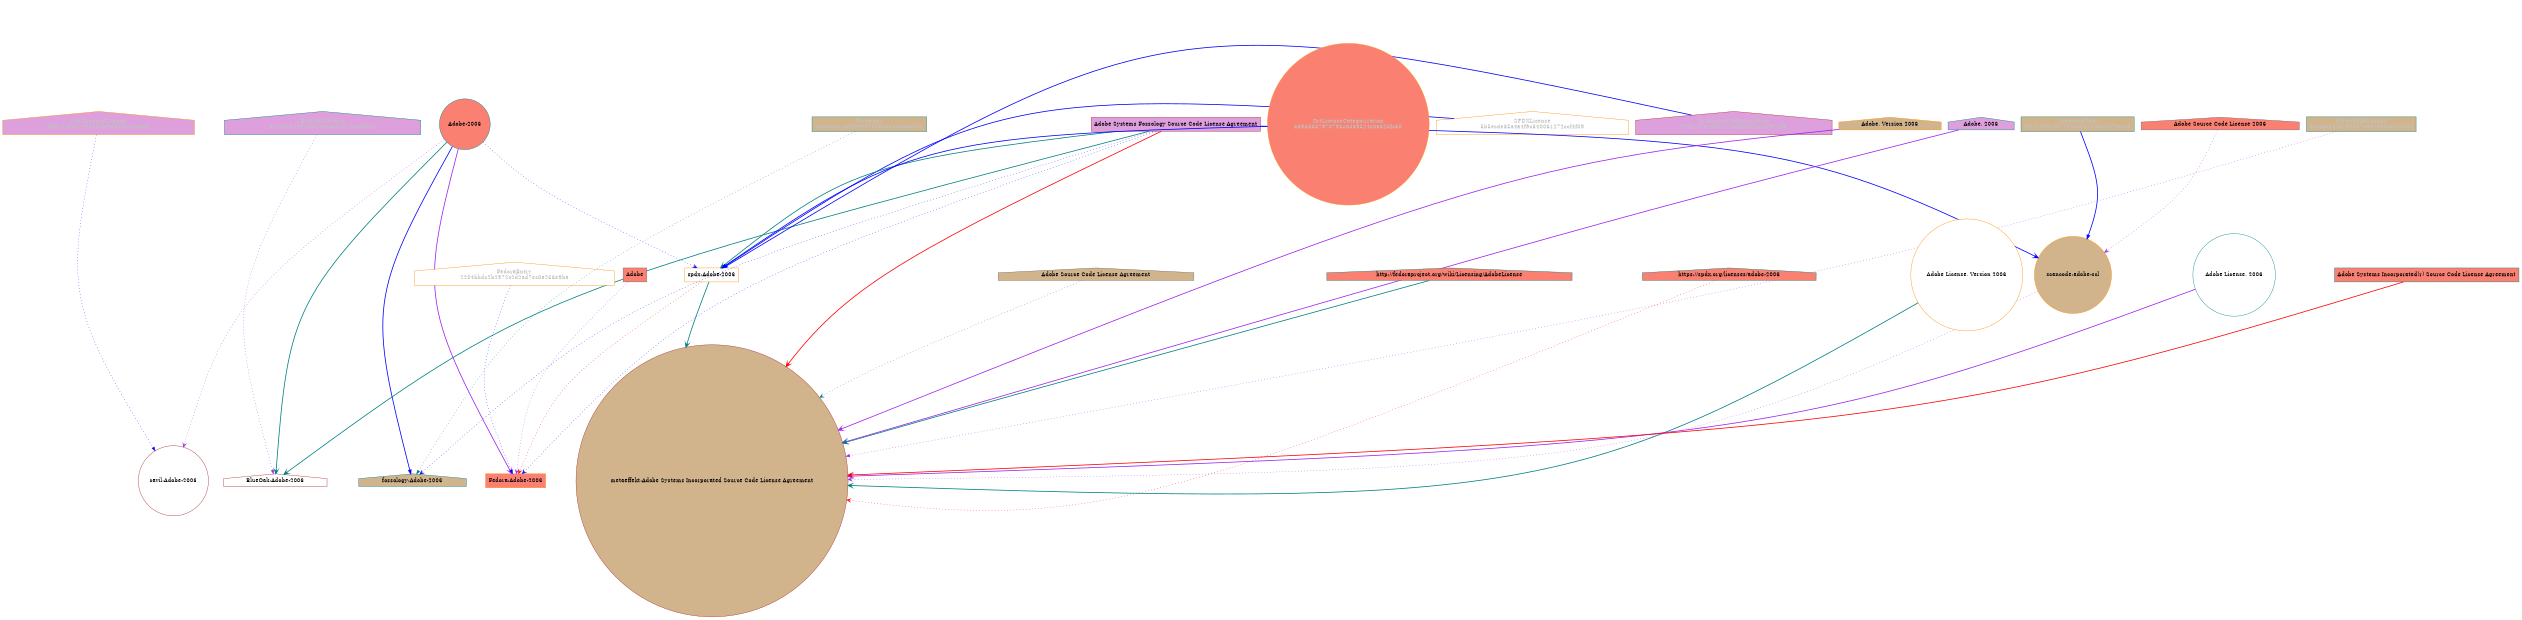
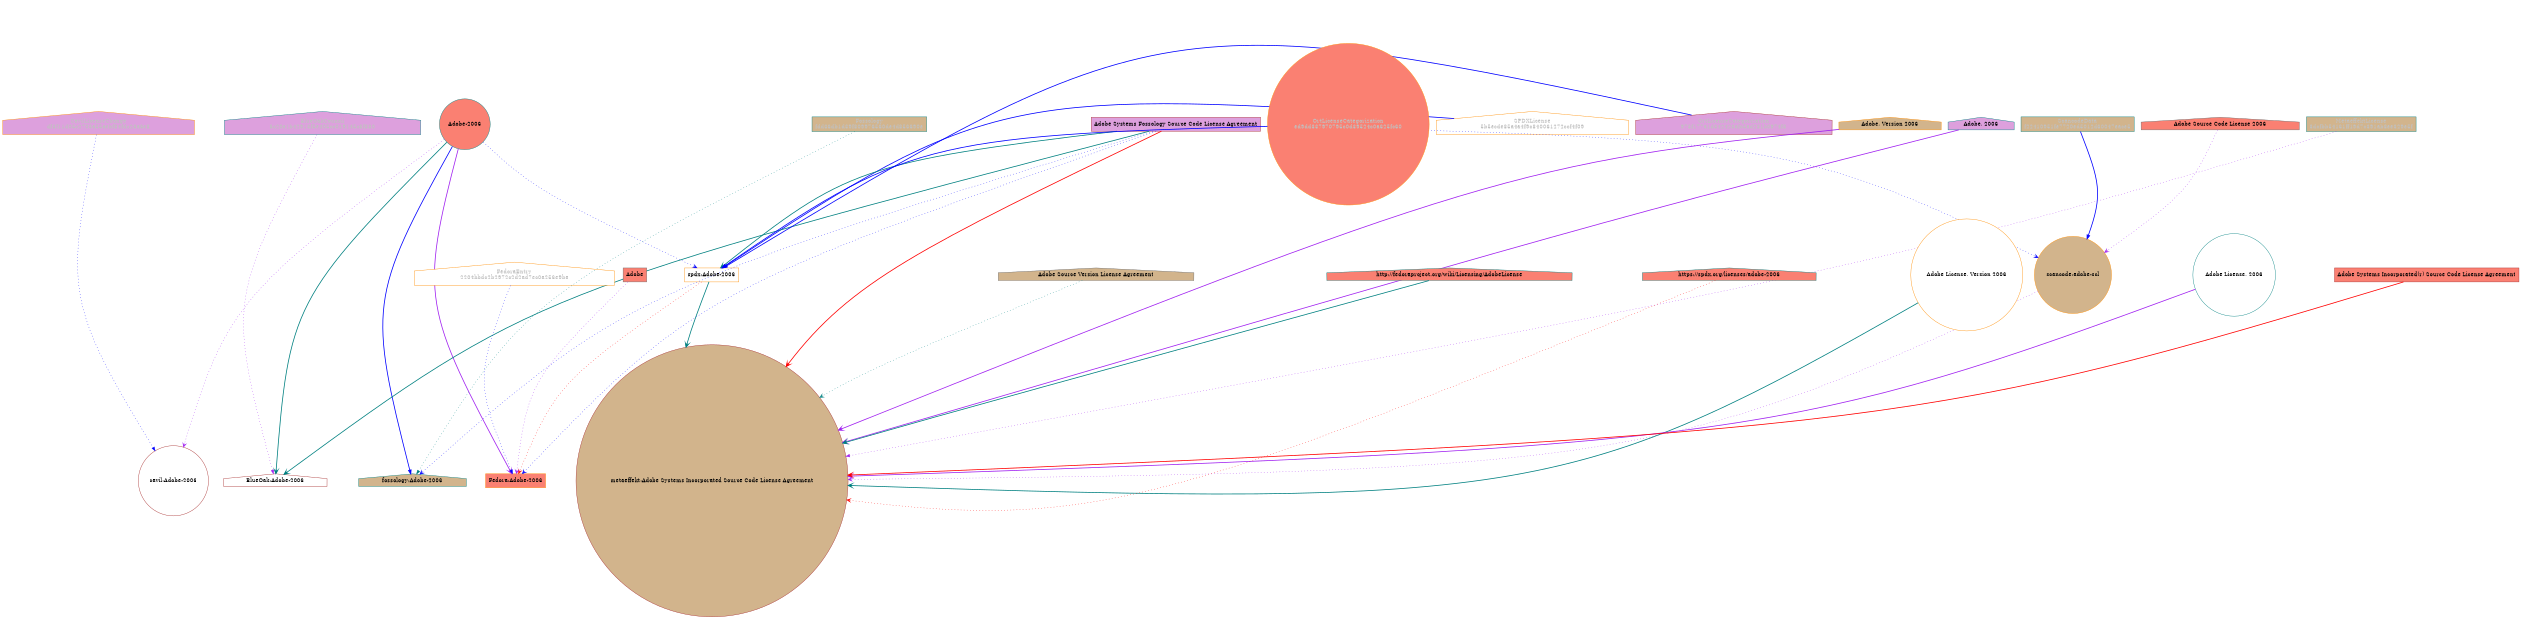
edge "Adobe Systems Fossology Source Code License Agreement" -> "scancode:adobe-scl": style bold -> dotted
node "Adobe Source Code License Agreement": label "Adobe Source Code License Agreement" -> "Adobe Source Version License Agreement"
node "Adobe Systems Incorporated(r) Source Code License Agreement": color teal -> brown
